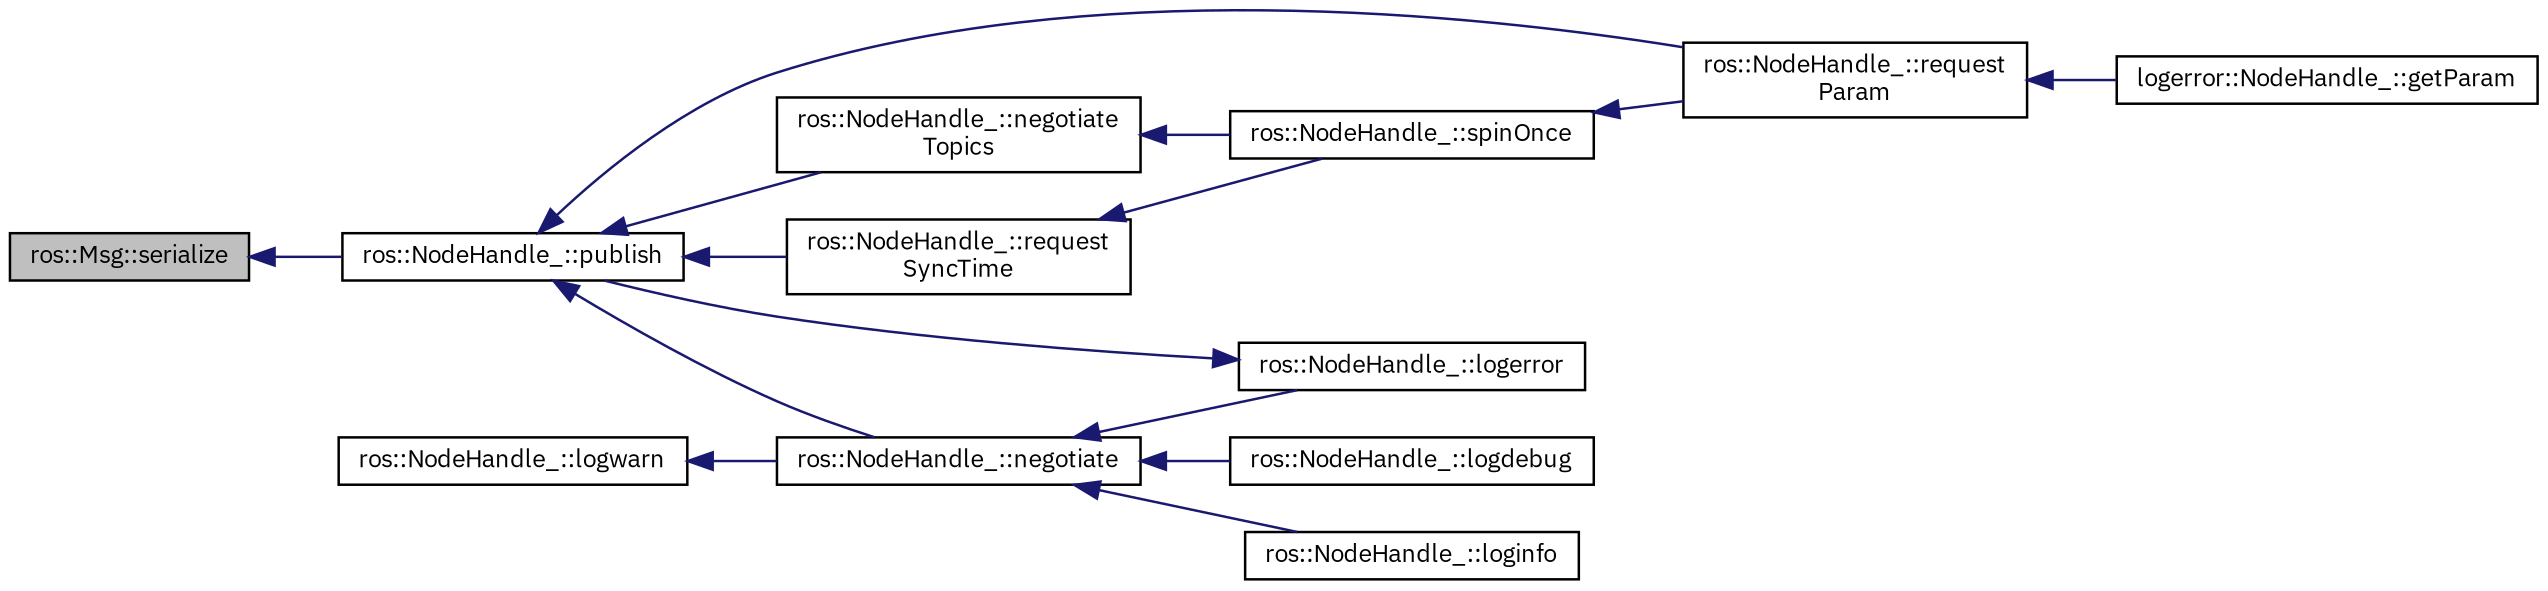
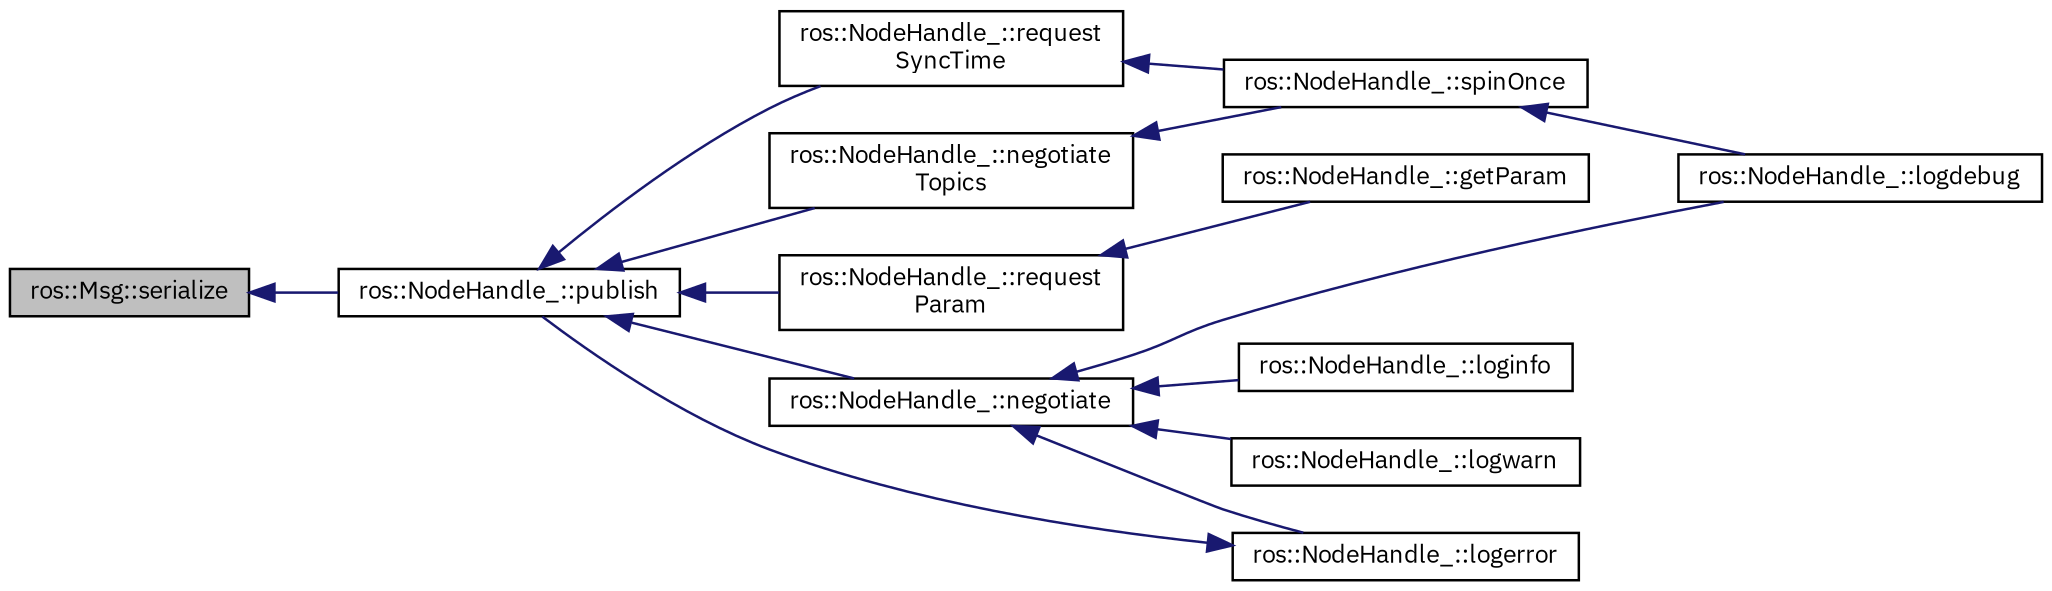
node "logerror::NodeHandle_::getParam": label "logerror::NodeHandle_::getParam" -> "ros::NodeHandle_::getParam"
edge "ros::NodeHandle_::request Param" -> "ros::NodeHandle_::spinOnce": now "ros::NodeHandle_::logdebug" -> "ros::NodeHandle_::spinOnce"
edge "ros::NodeHandle_::negotiate" -> "ros::NodeHandle_::logwarn": reversed
